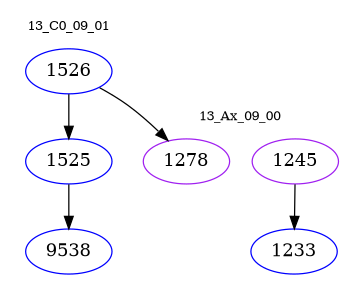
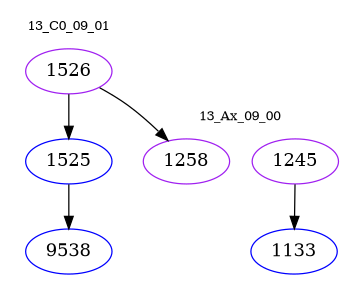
node "1526": color blue -> purple
node "1278": label "1278" -> "1258"
node "1233": label "1233" -> "1133"
